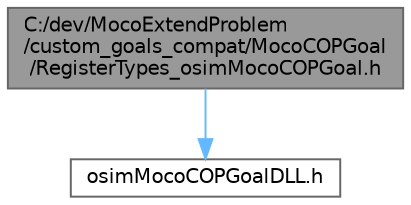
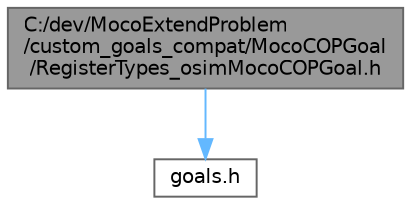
node "osimMocoCOPGoalDLL.h": label "osimMocoCOPGoalDLL.h" -> "goals.h"
